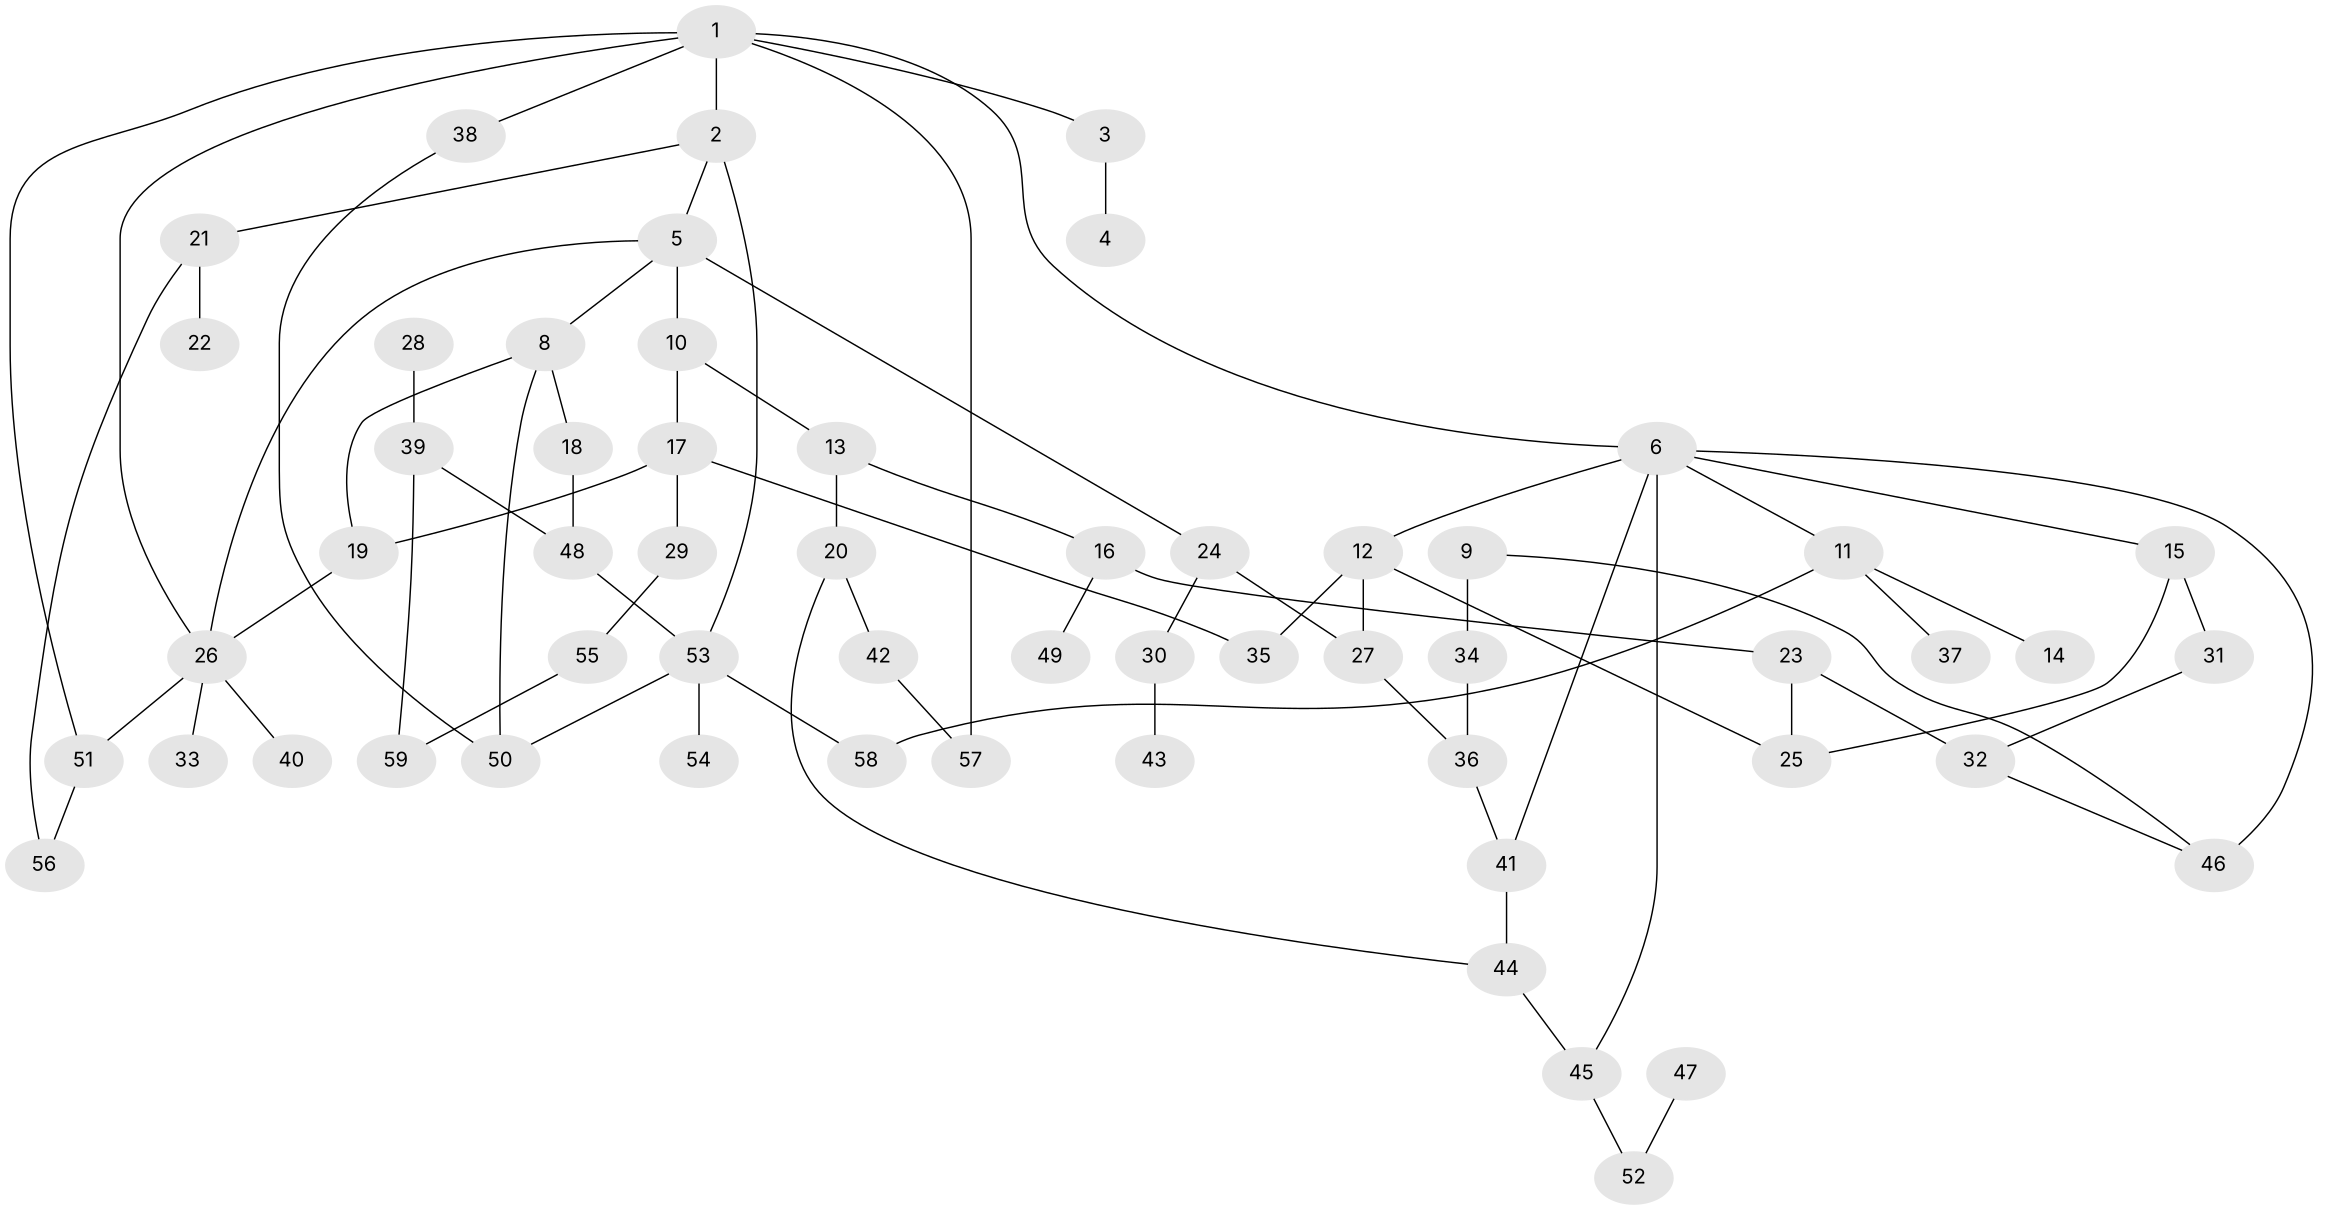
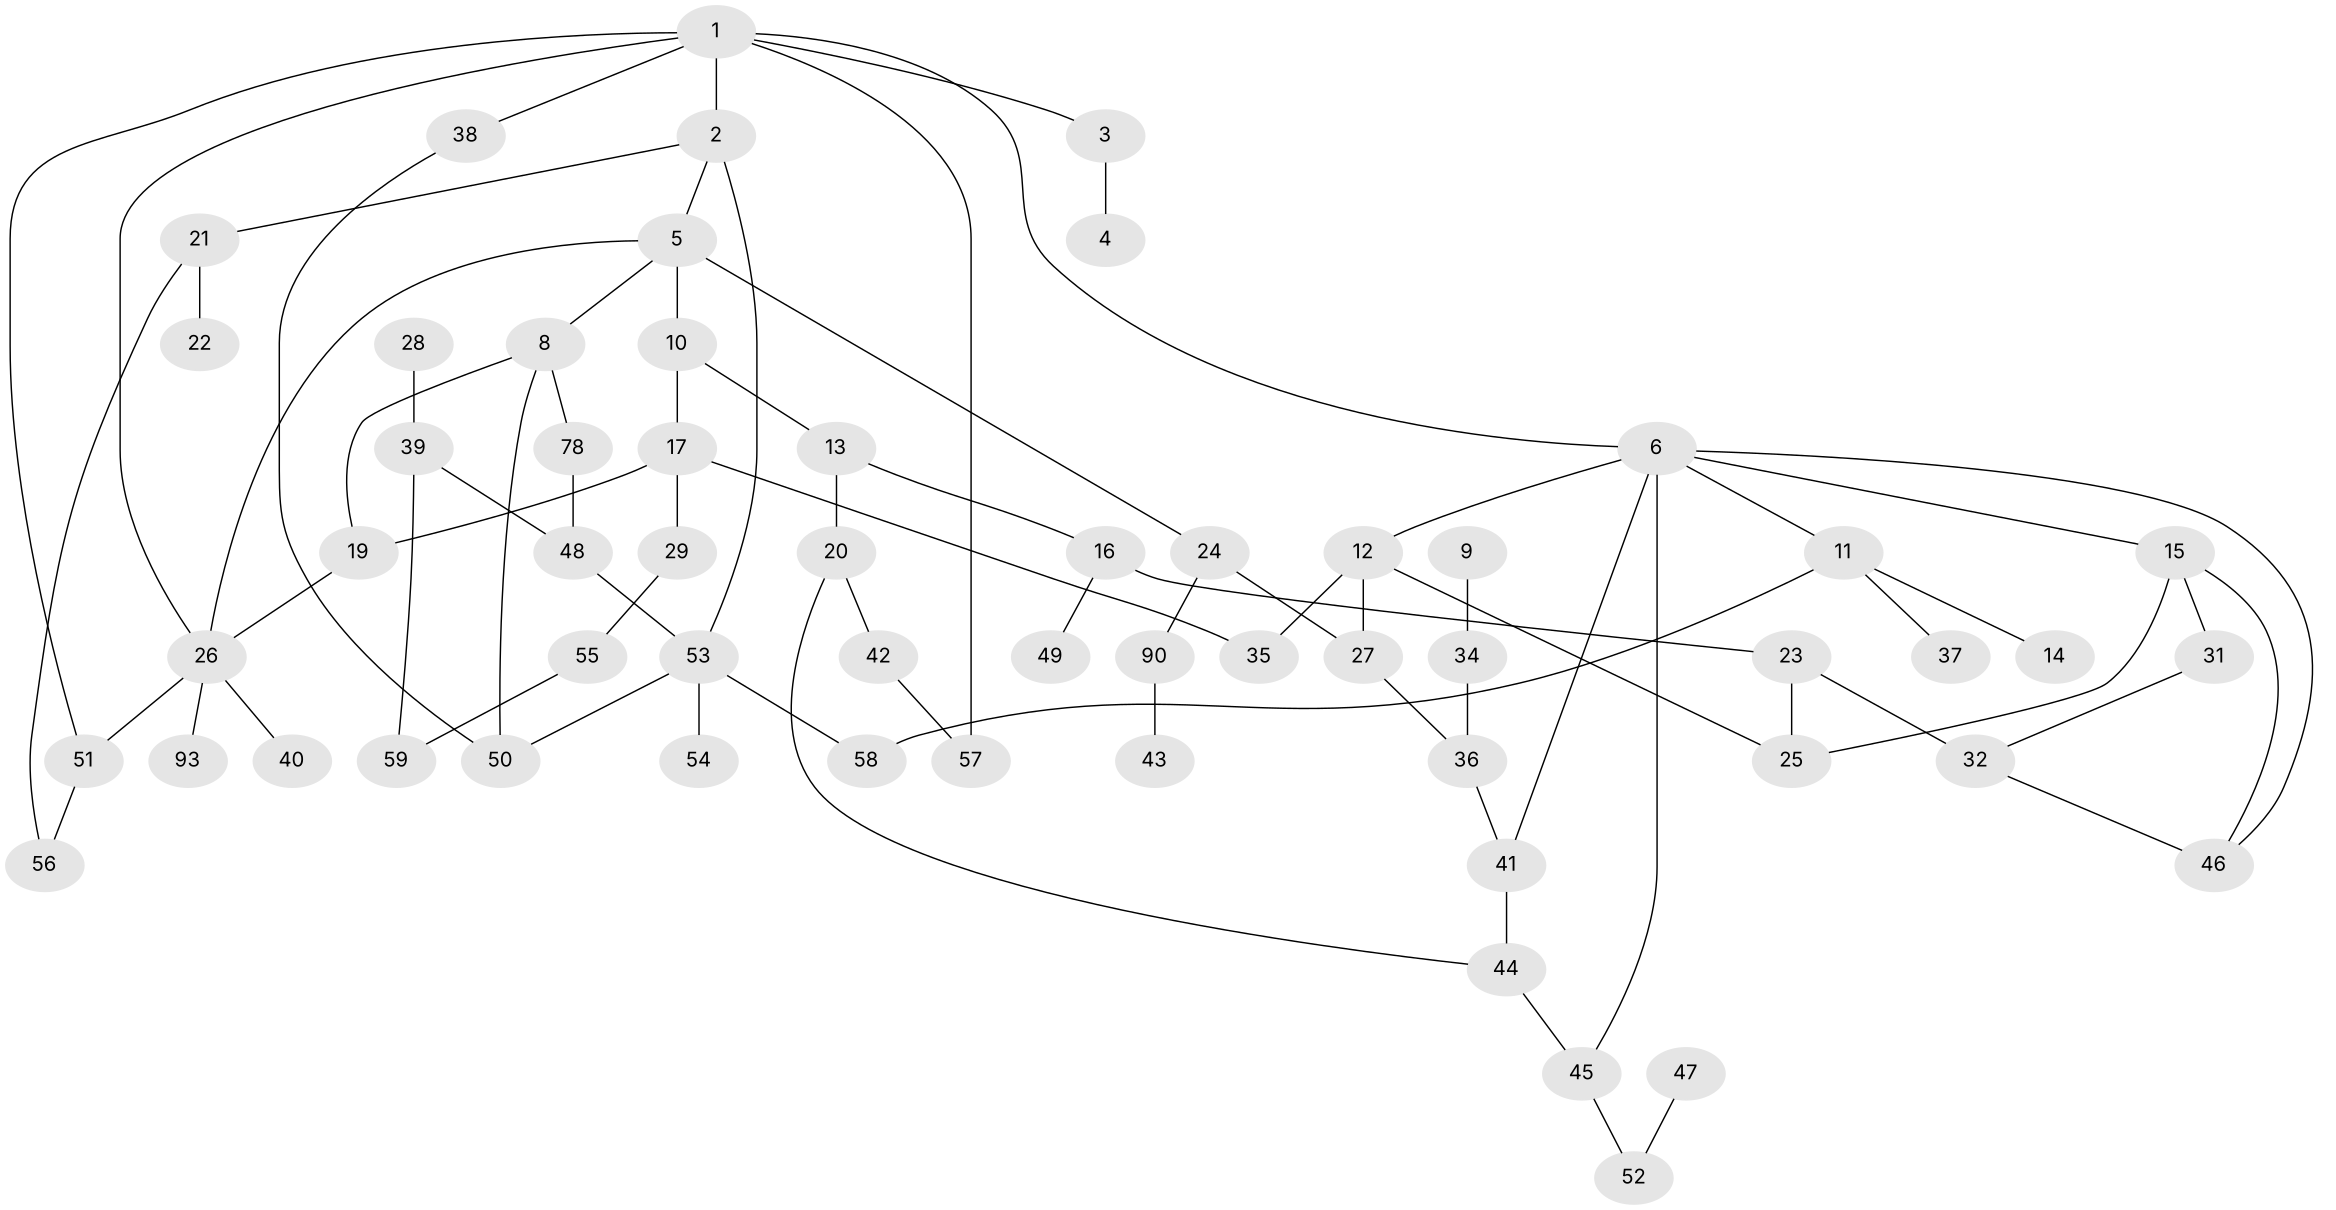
node "18": label "18" -> "78"
edge "9" -- "46": now "15" -- "46"
node "30": label "30" -> "90"
node "33": label "33" -> "93"
